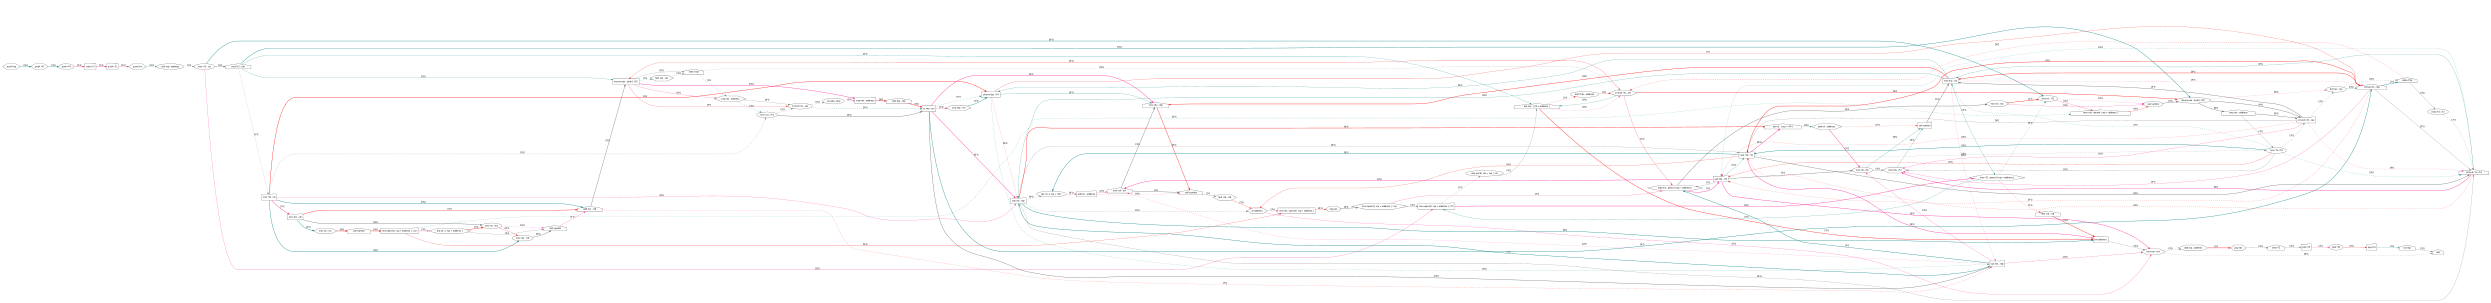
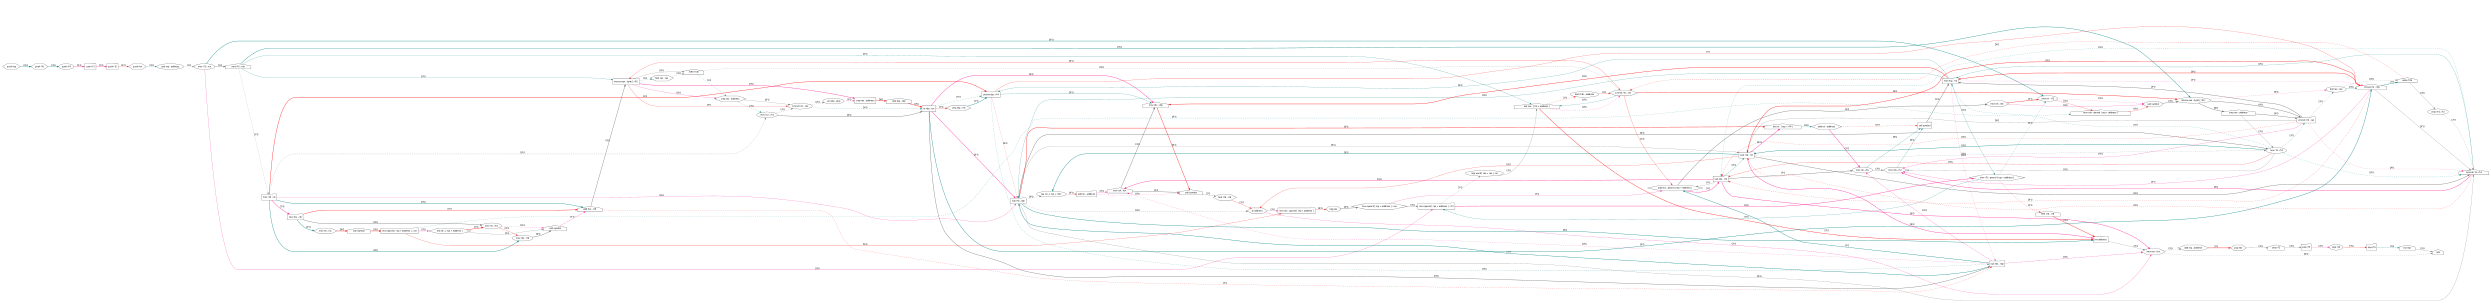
edge "sub r14 , rbp" -> "mov r12 , r14": added, label "DFG"
